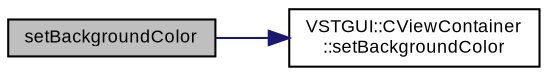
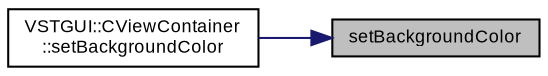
edge "setBackgroundColor" -> "VSTGUI::CViewContainer ::setBackgroundColor": reversed
